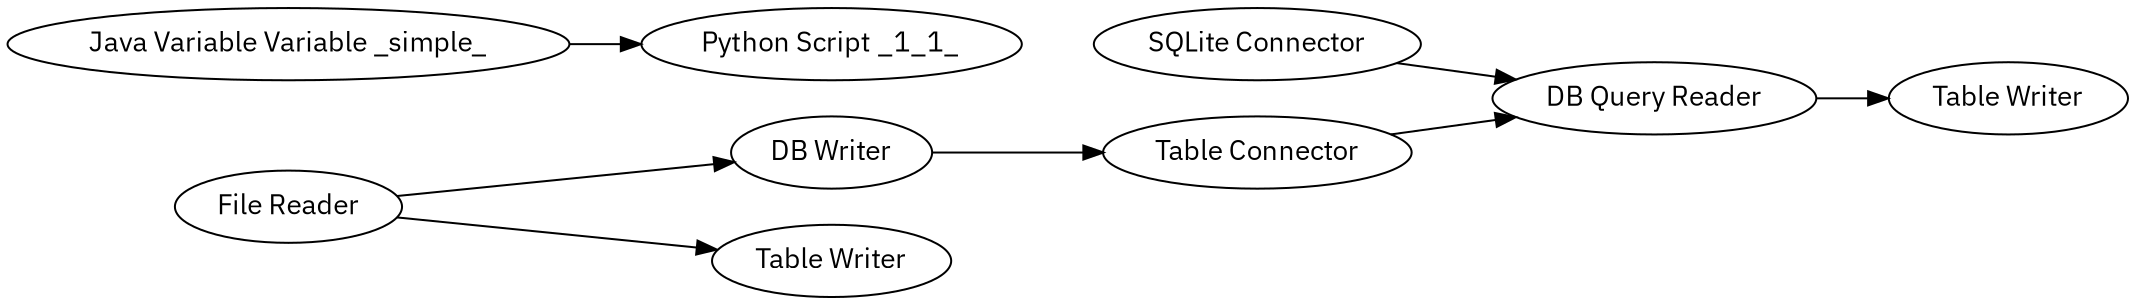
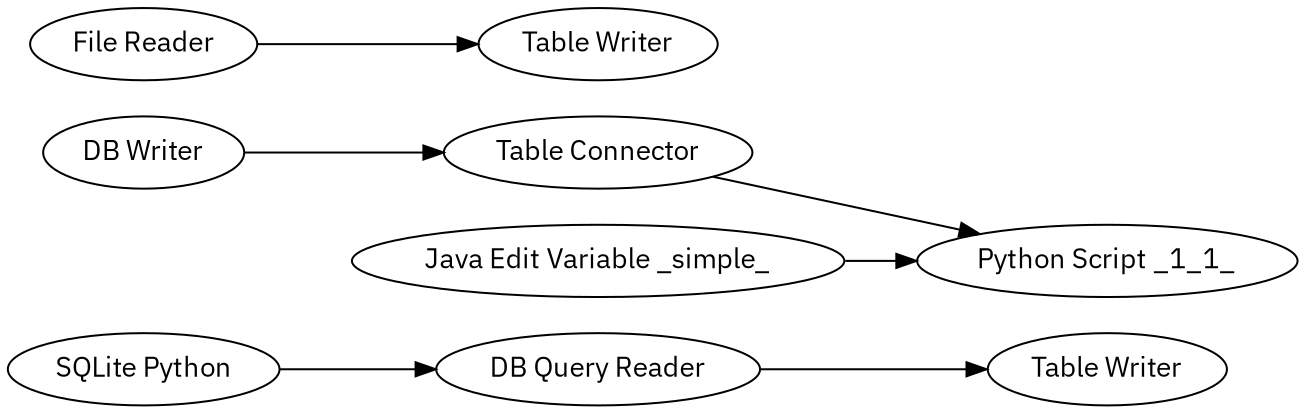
node "Java Variable Variable _simple_": label "Java Variable Variable _simple_" -> "Java Edit Variable _simple_"
node "SQLite Connector": label "SQLite Connector" -> "SQLite Python"
edge "Table Connector" -> "DB Query Reader": now "Table Connector" -> "Python Script _1_1_"
edge "File Reader" -> "DB Writer": removed
